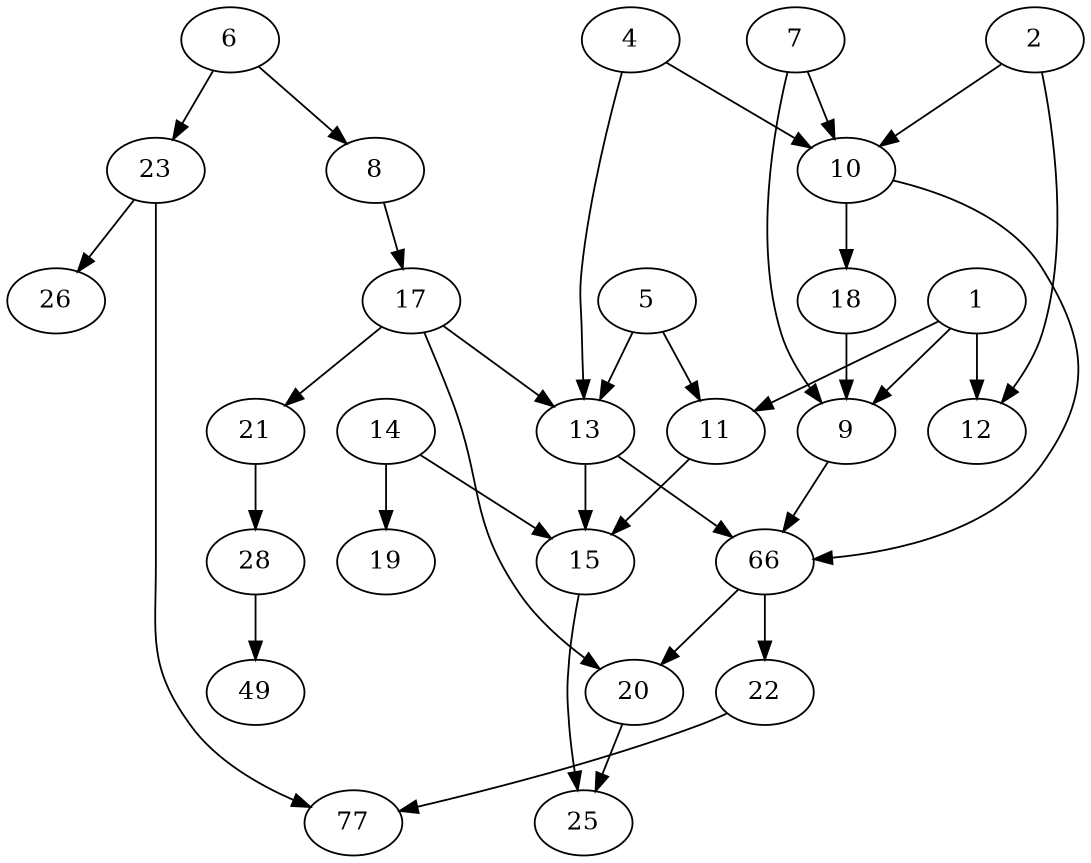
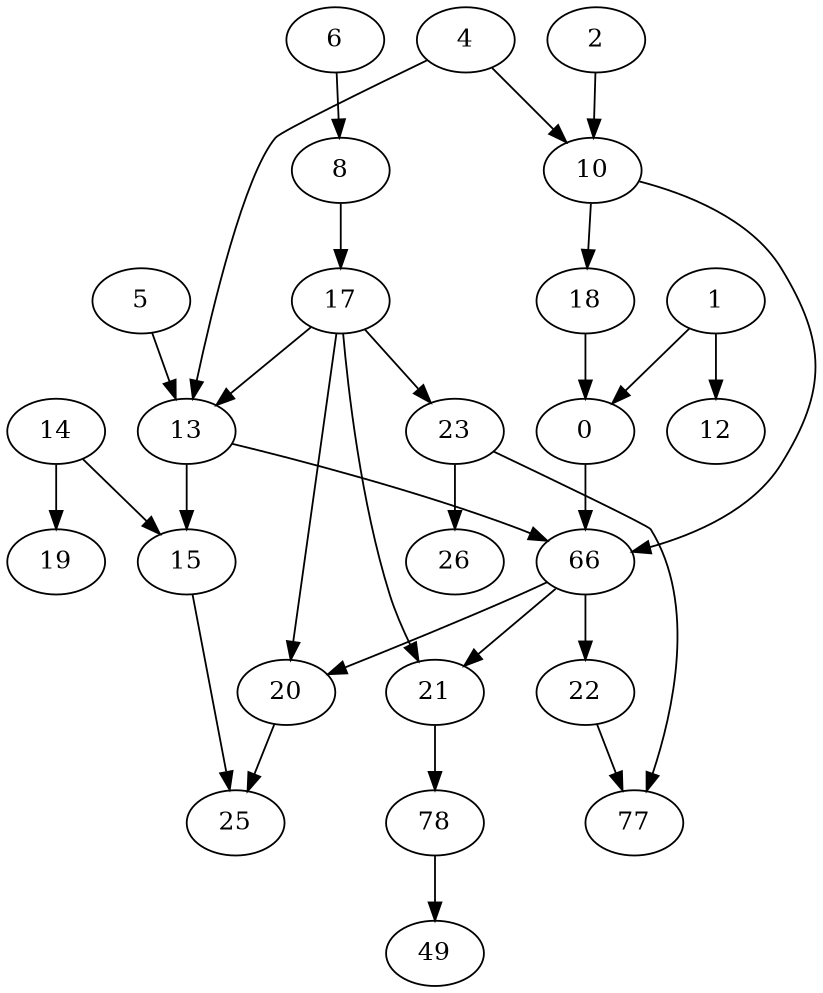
node "7": removed
edge "6" -> "23": now "17" -> "23"
edge "2" -> "12": removed
node "11": removed
node "9": label "9" -> "0"
node "28": label "28" -> "78"
edge "66" -> "21": added
